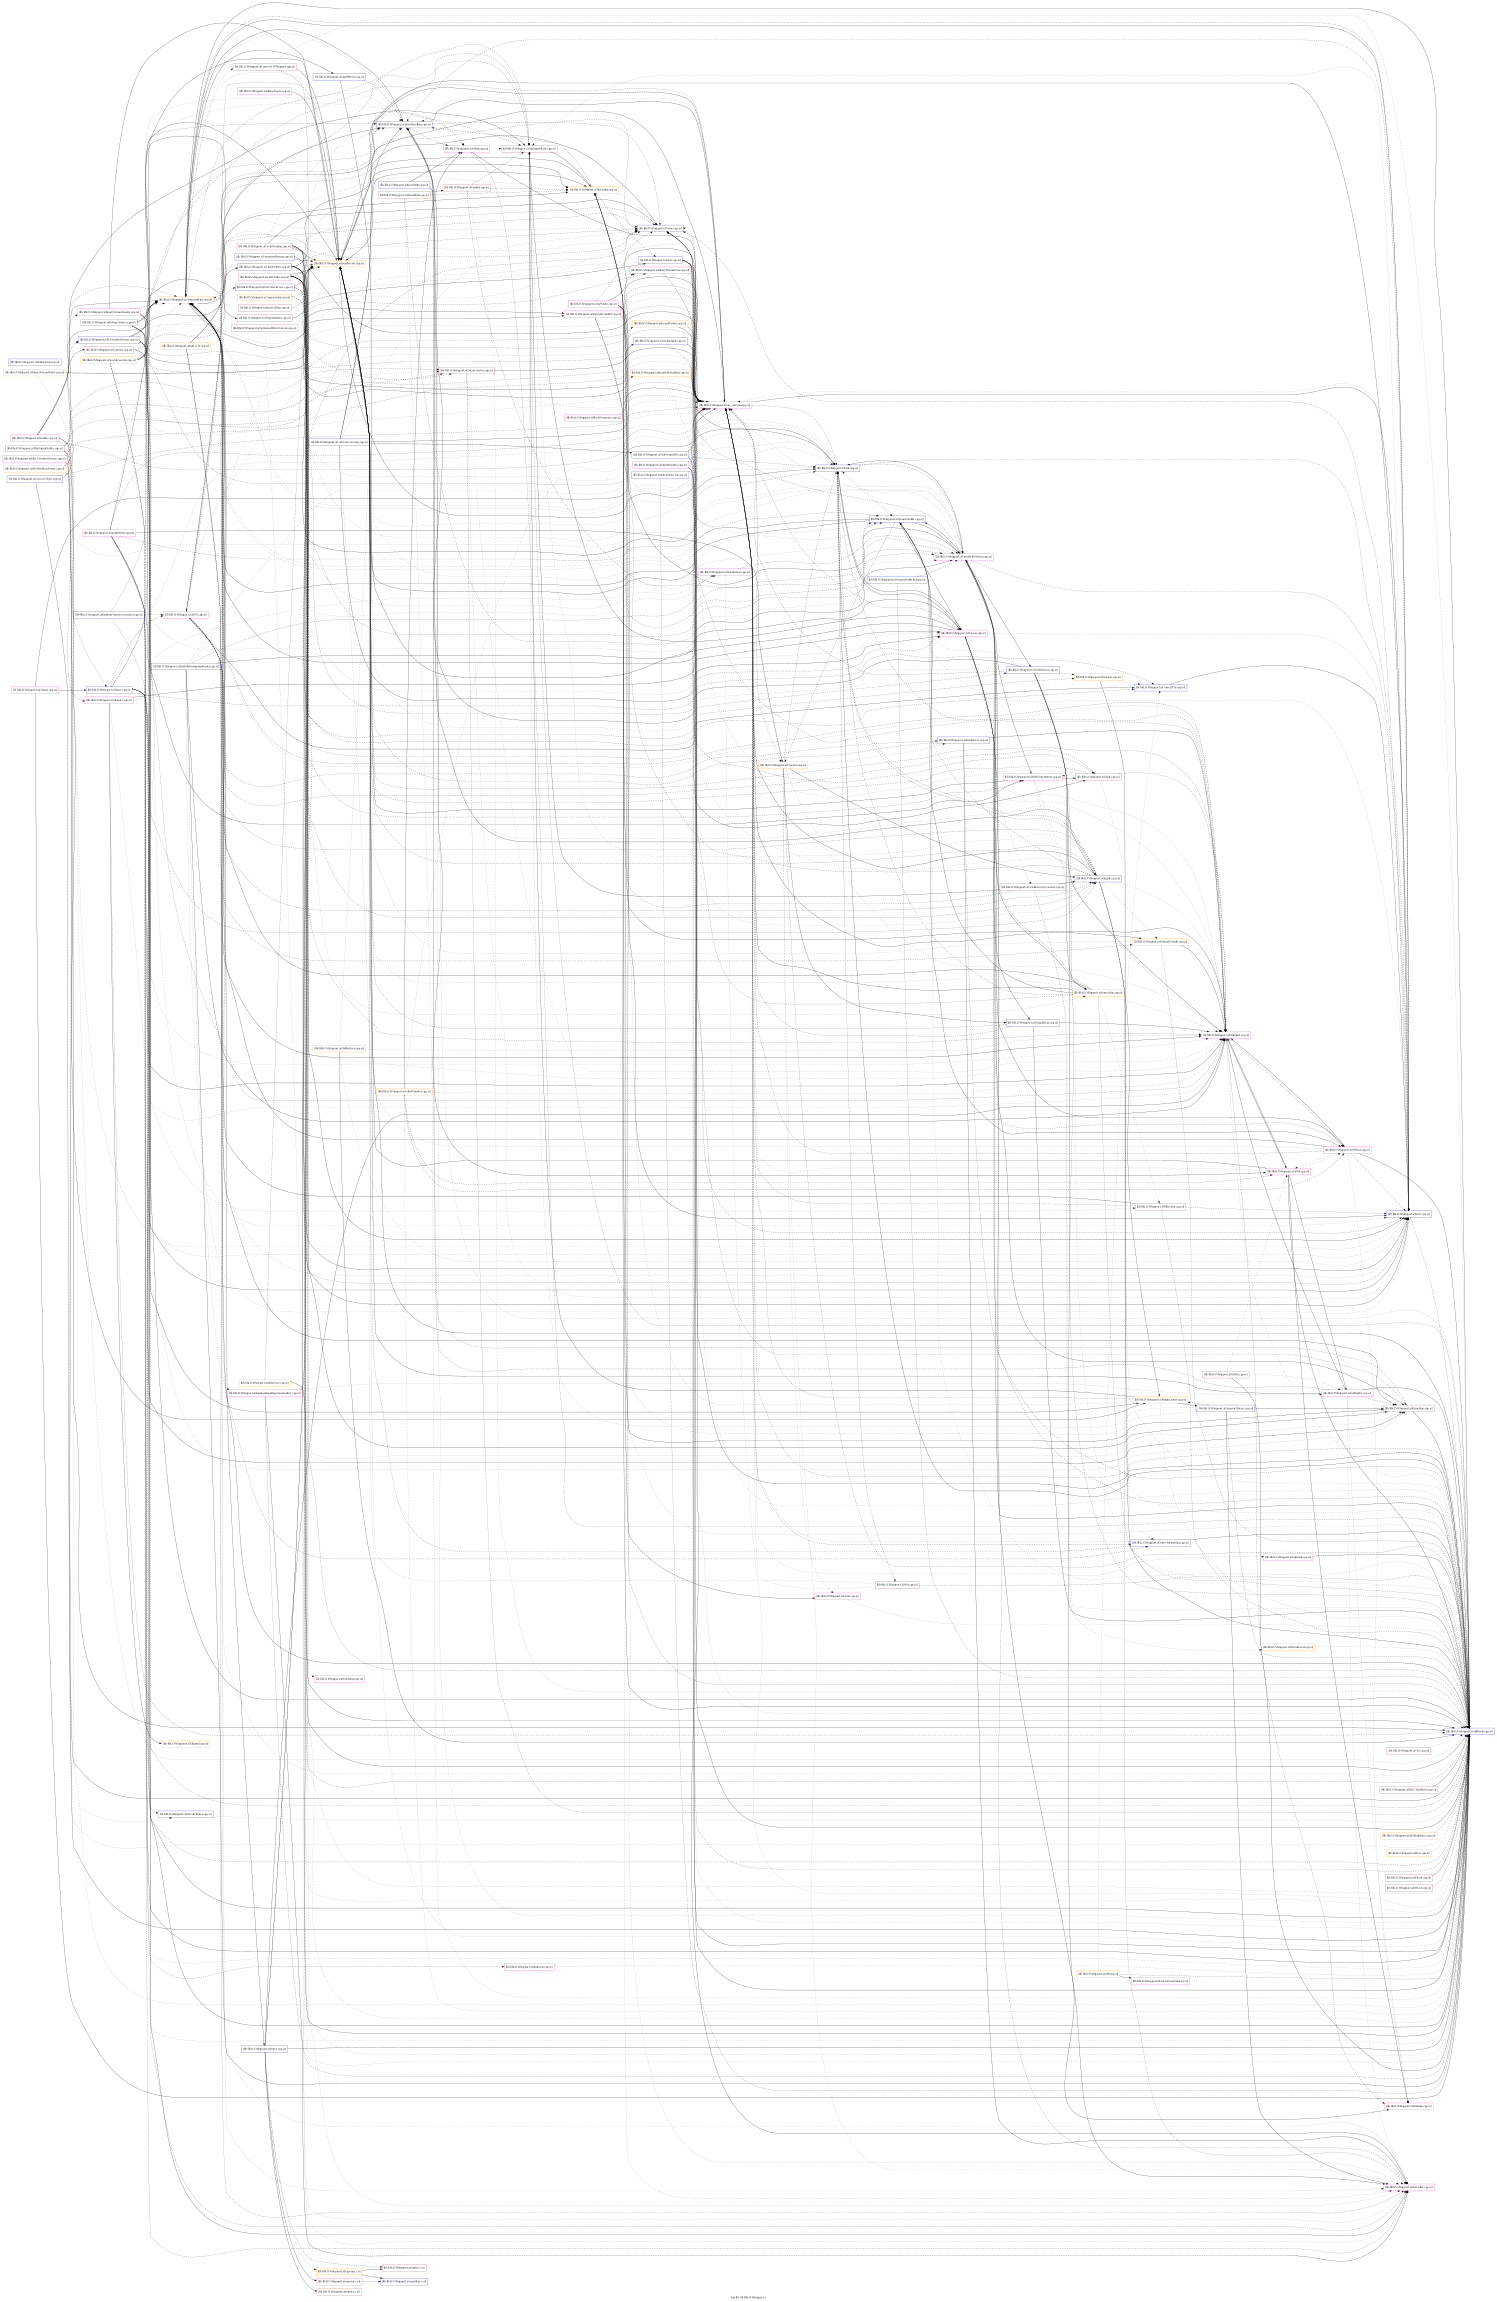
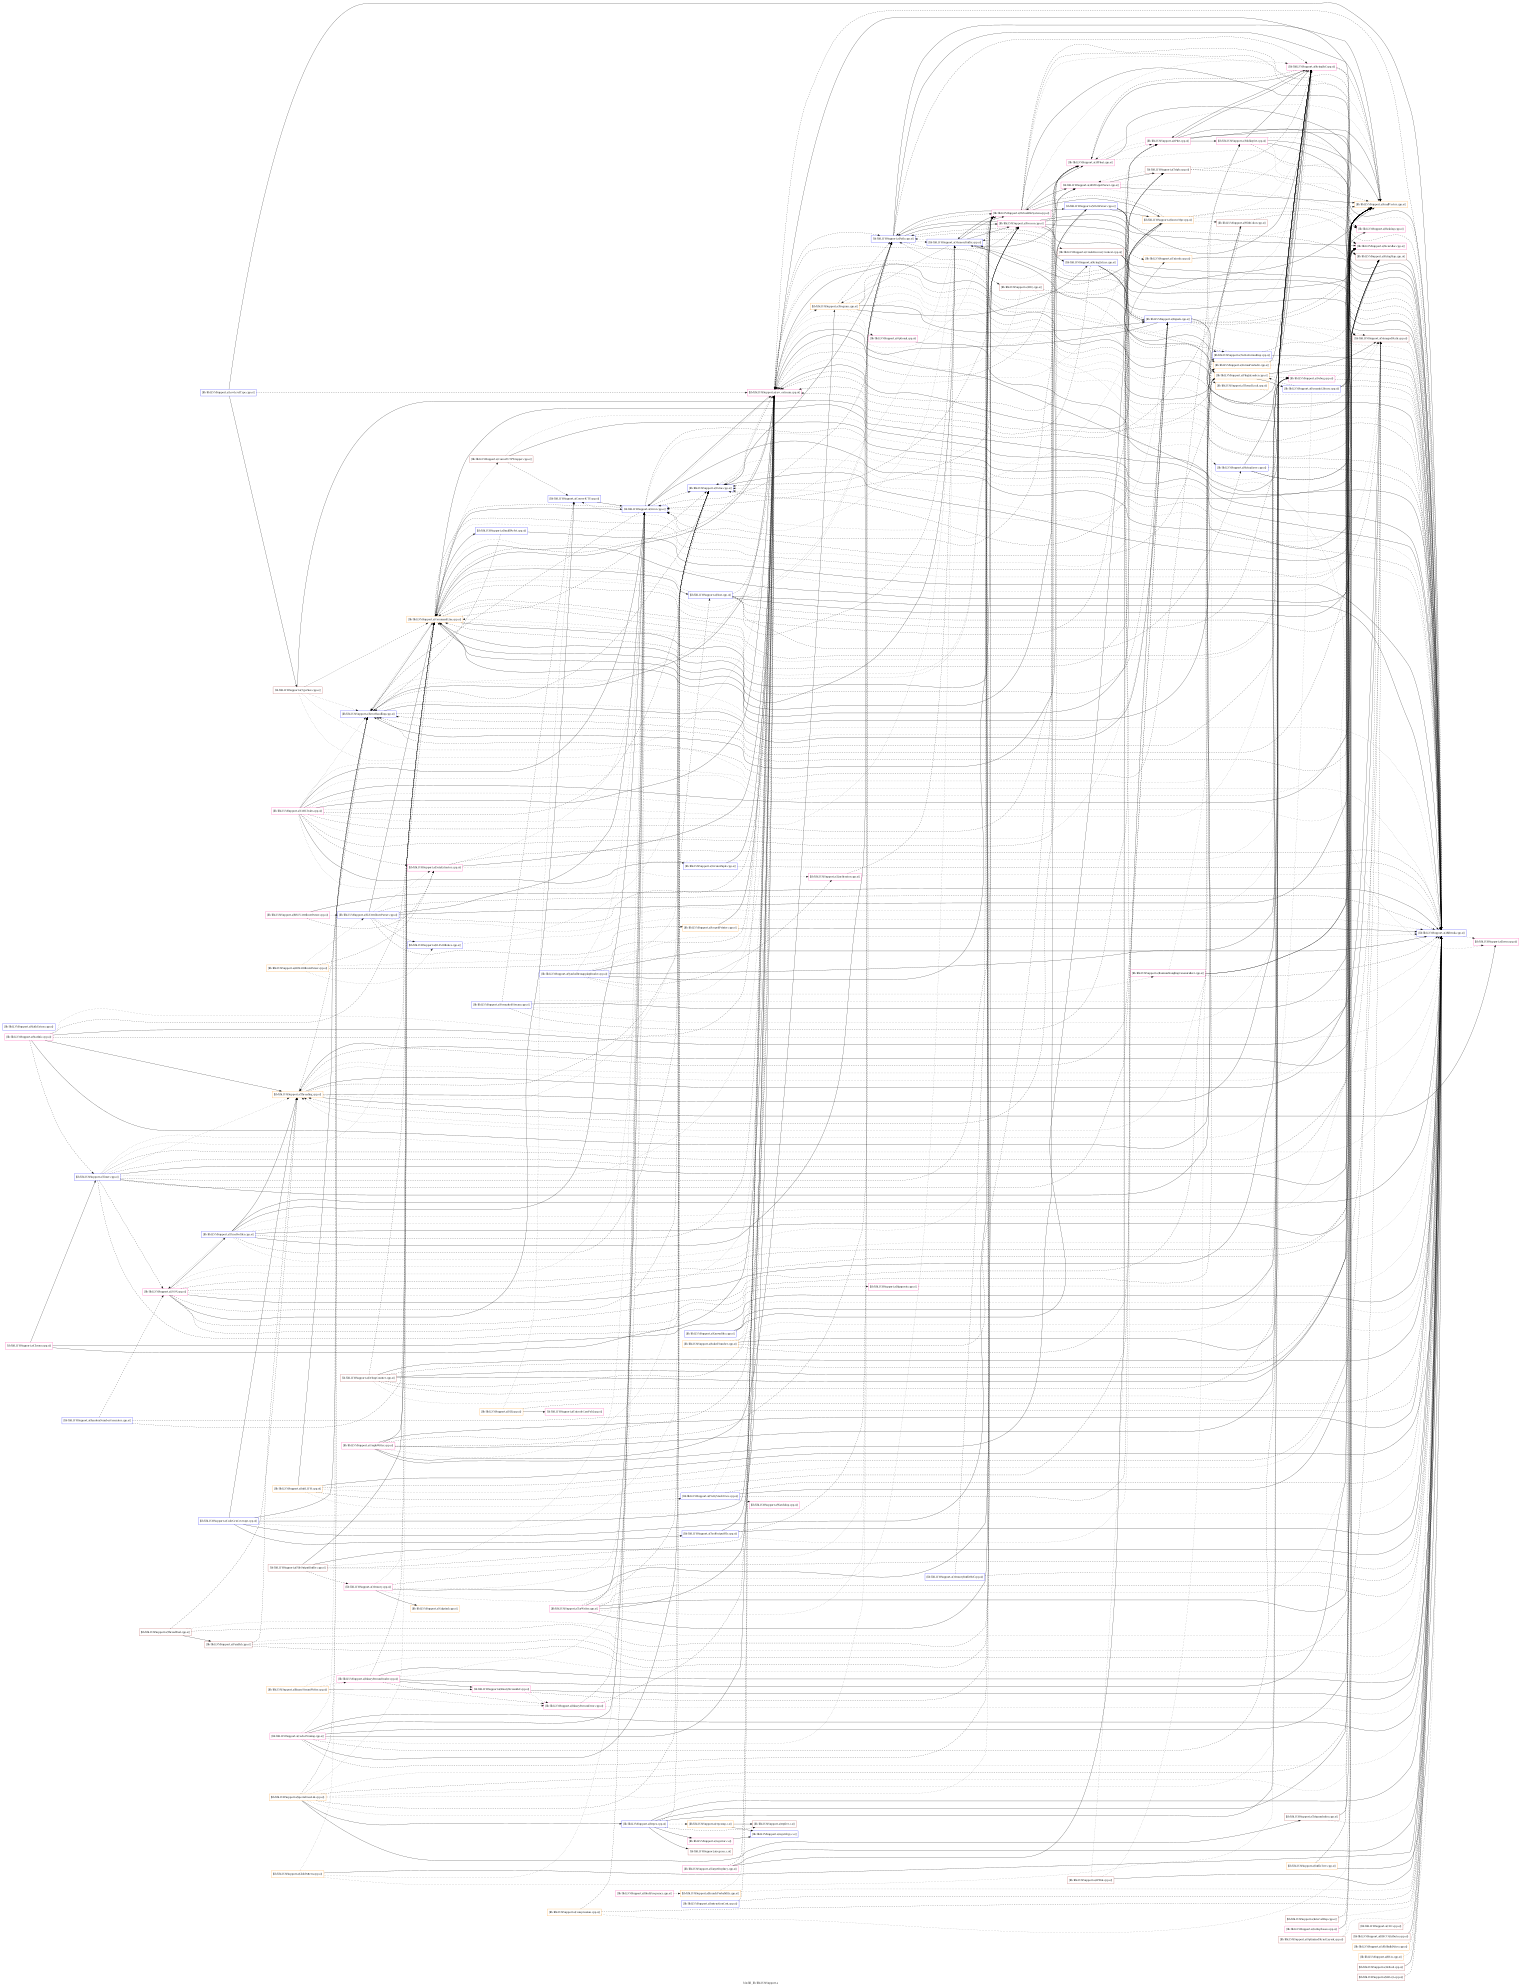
edge "{lib/libLLVMSupport.a(PluginLoader.cpp.o)}" -> "{lib/libLLVMSupport.a(Debug.cpp.o)}": added
edge "{lib/libLLVMSupport.a(Errno.cpp.o)}" -> "{lib/libLLVMSupport.a(ABIBreak.cpp.o)}": reversed
